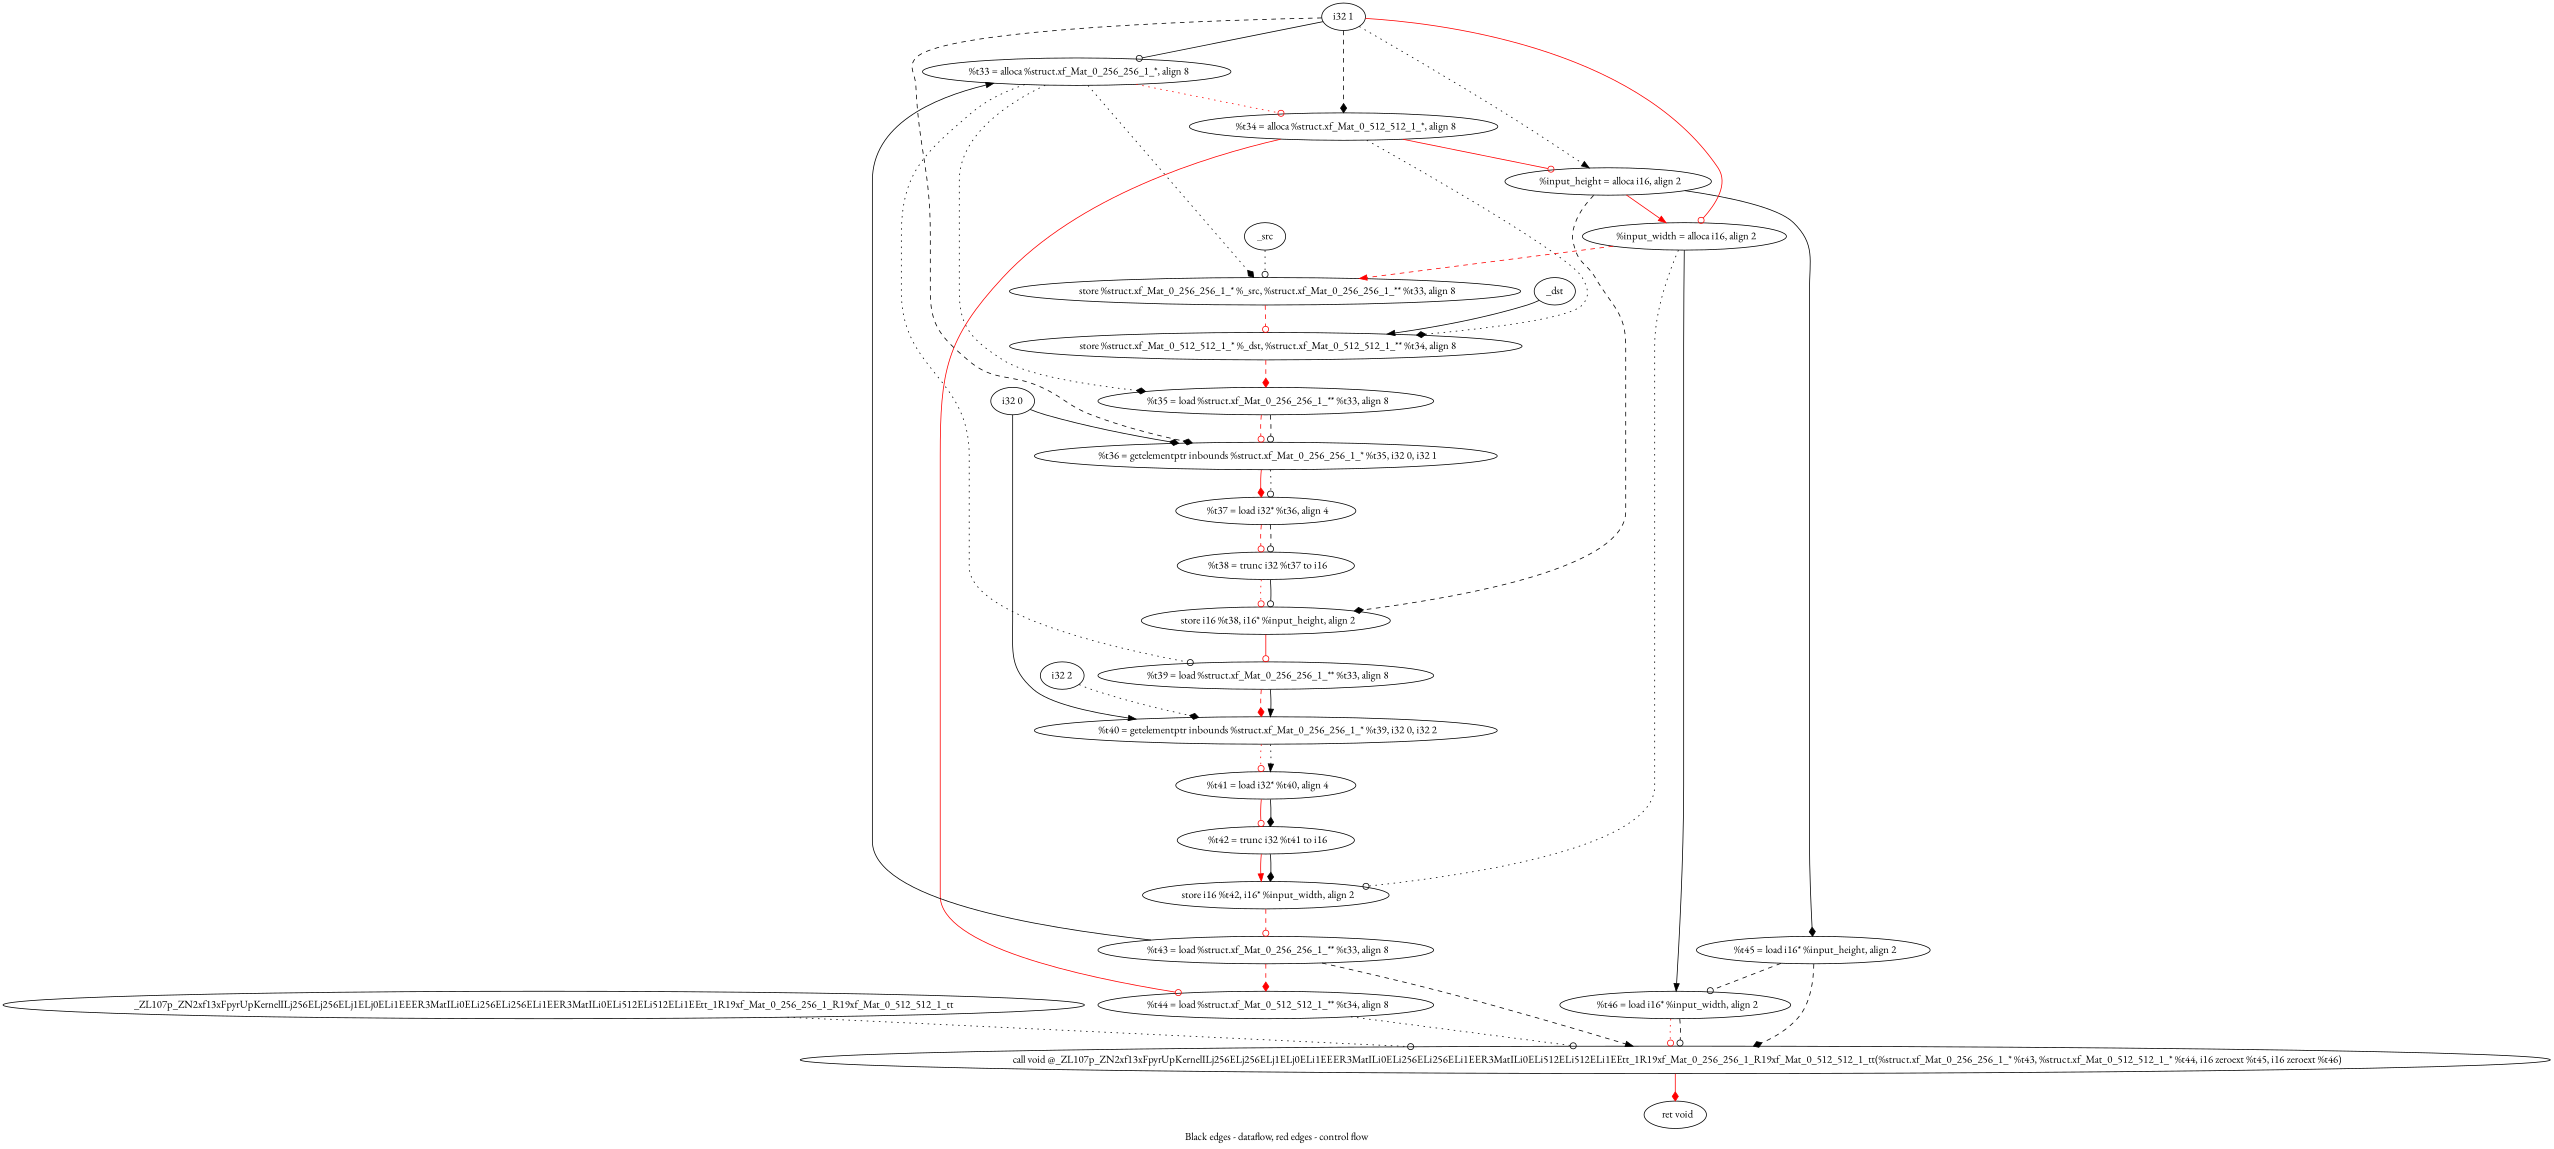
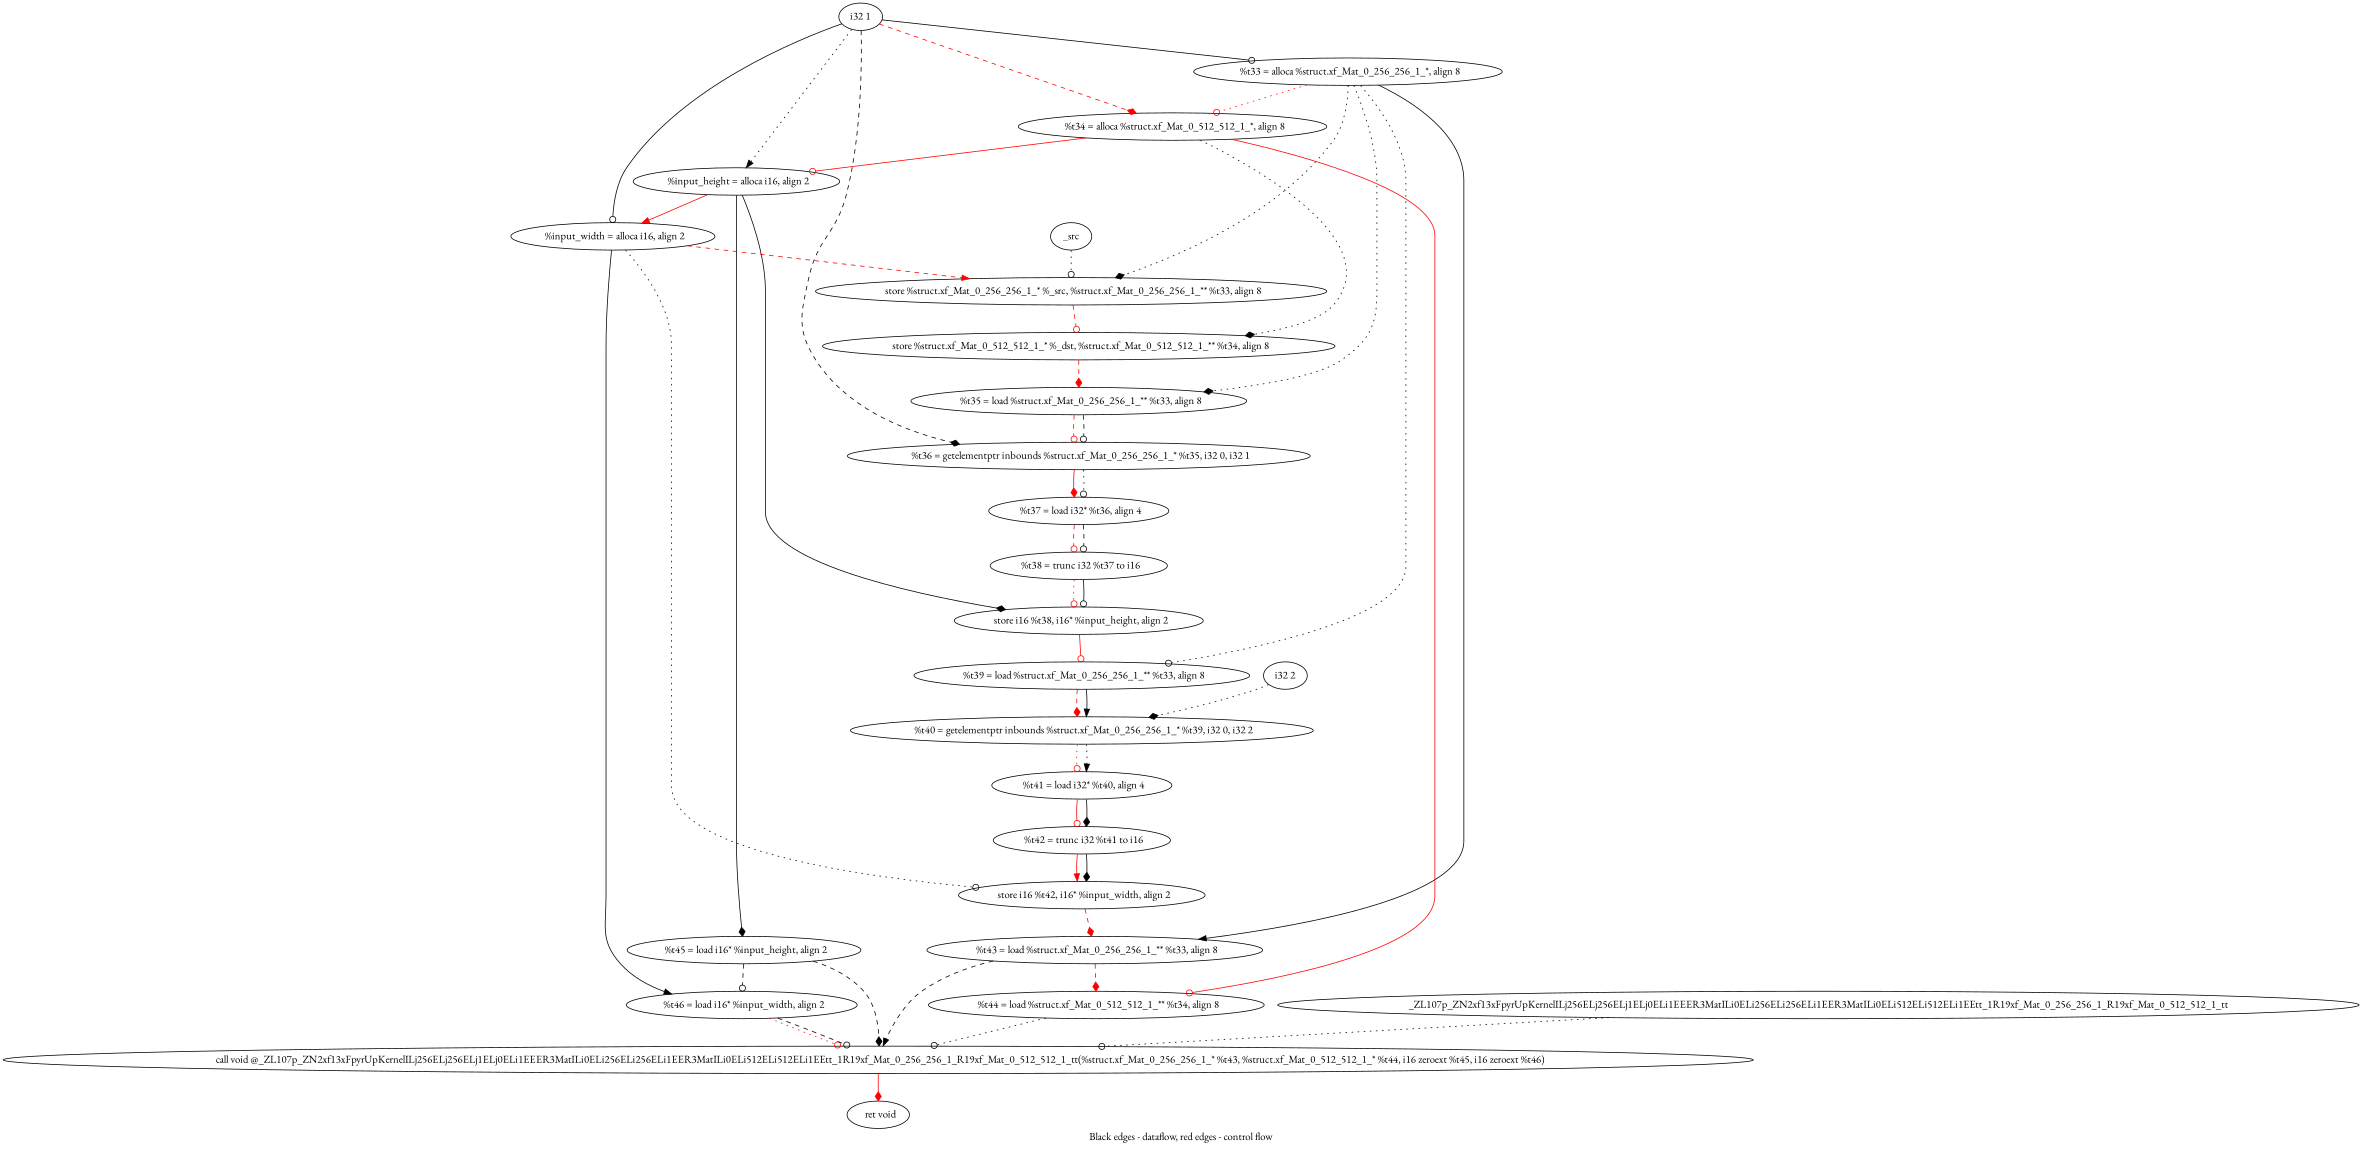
edge "i32 1" -> "%input_width = alloca i16, align 2": color red -> black
edge "i32 1" -> "%t34 = alloca %struct.xf_Mat_0_512_512_1_*, align 8": color black -> red
node "_dst": removed
node "i32 0": removed
edge "%input_height = alloca i16, align 2" -> "store i16 %t38, i16* %input_height, align 2": style dashed -> solid
edge "%t43 = load %struct.xf_Mat_0_256_256_1_** %t33, align 8" -> "%t33 = alloca %struct.xf_Mat_0_256_256_1_*, align 8": reversed
edge "store i16 %t42, i16* %input_width, align 2" -> "%t43 = load %struct.xf_Mat_0_256_256_1_** %t33, align 8": arrowhead odot -> diamond
